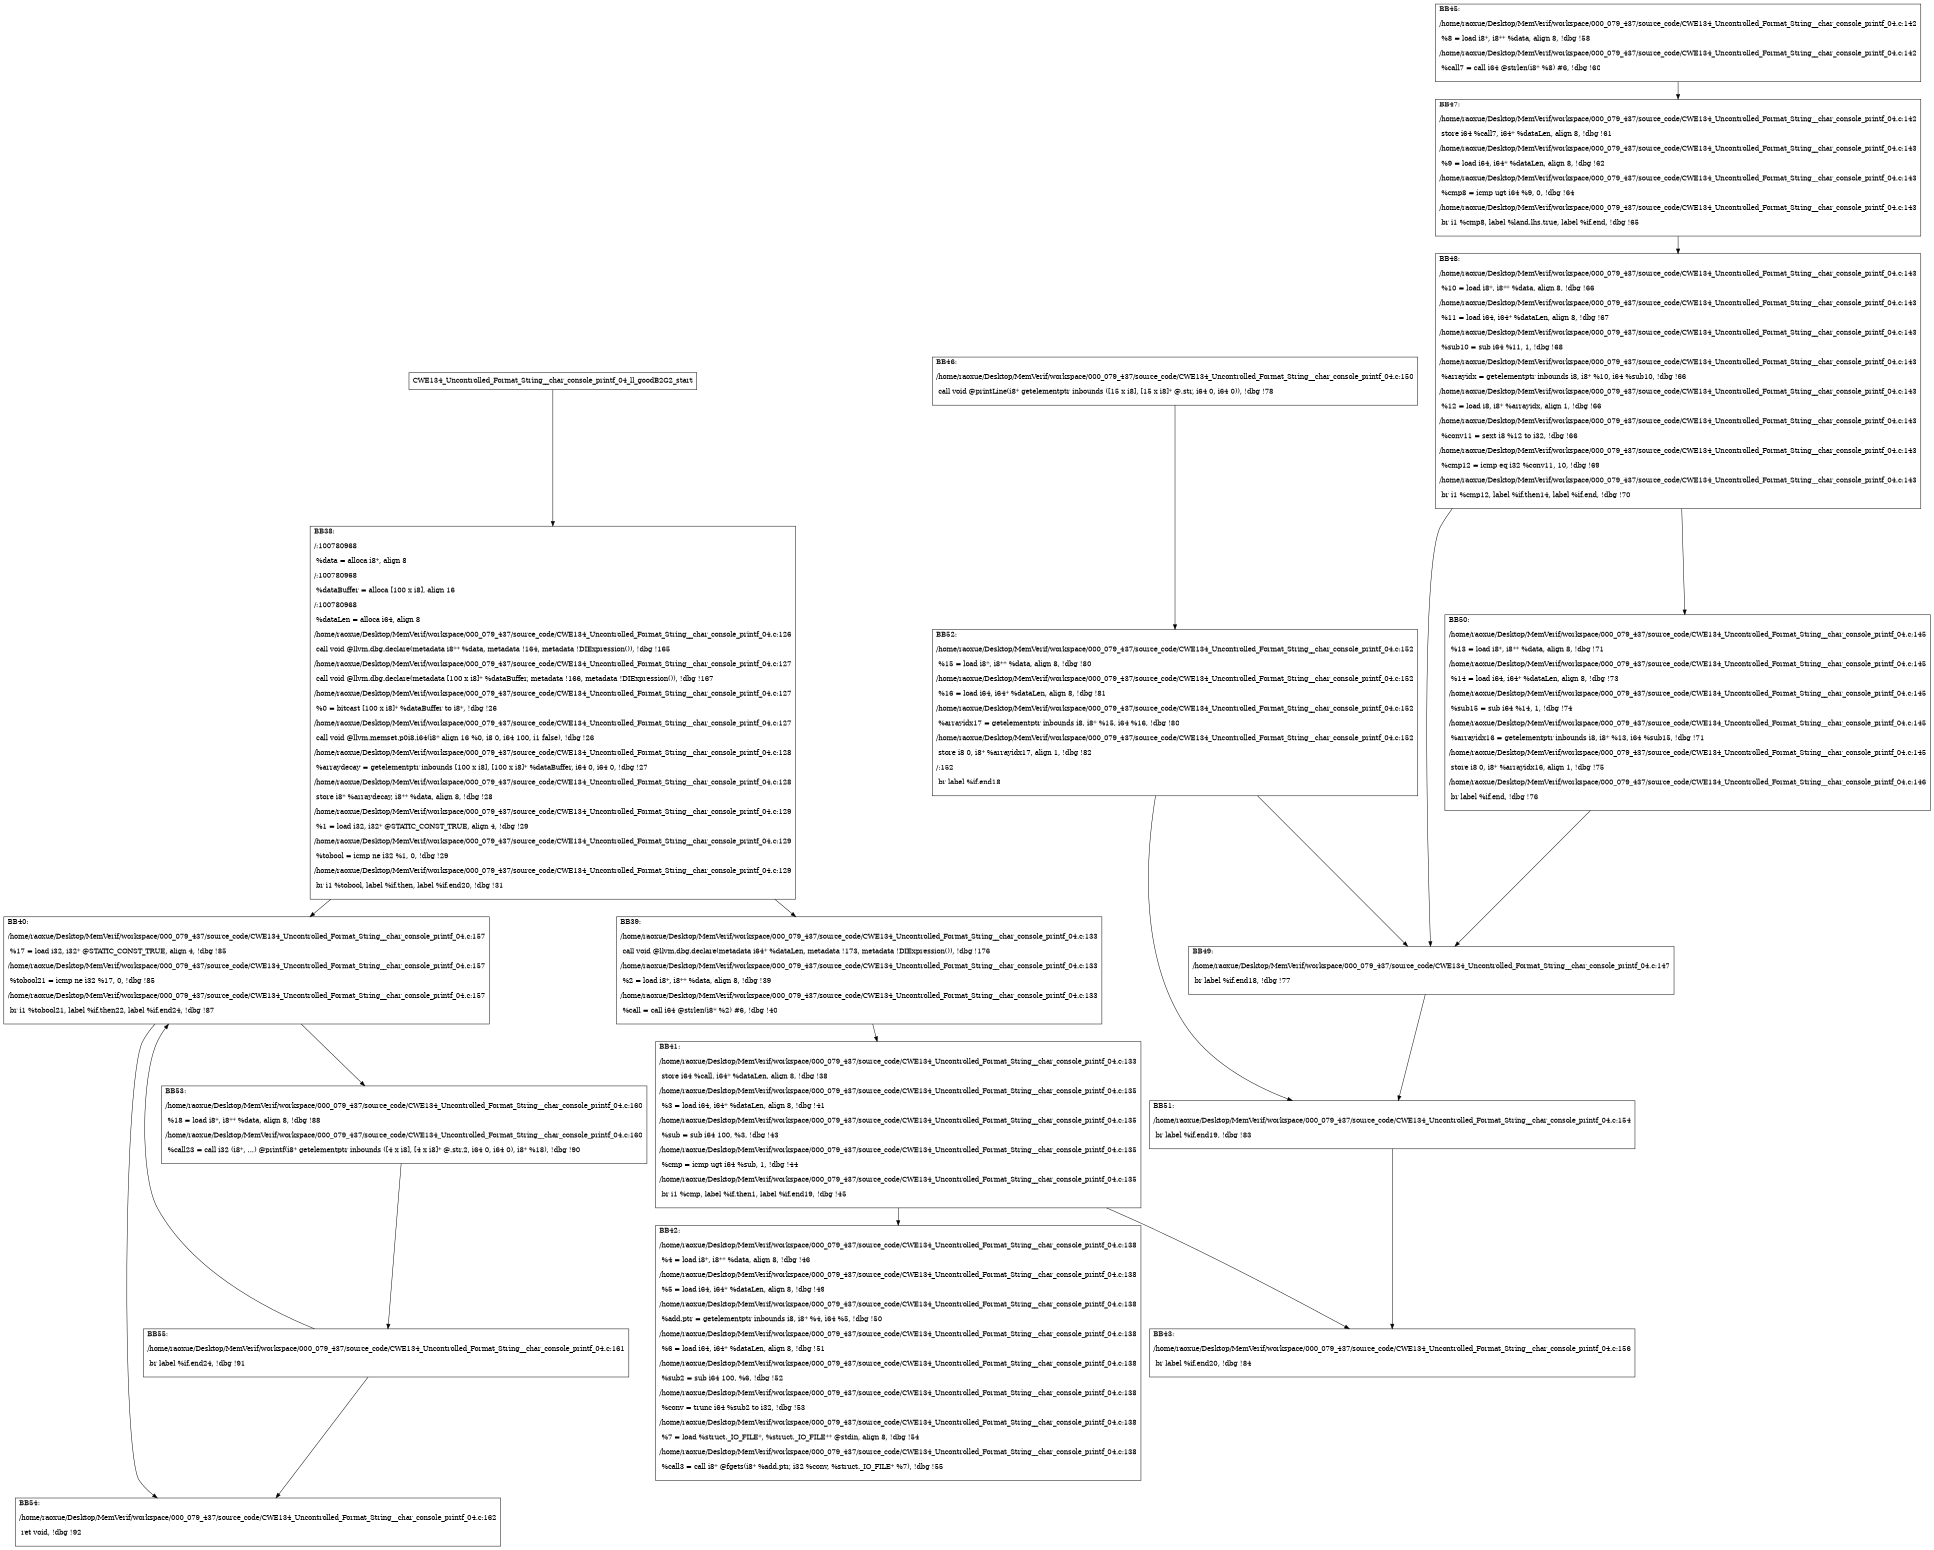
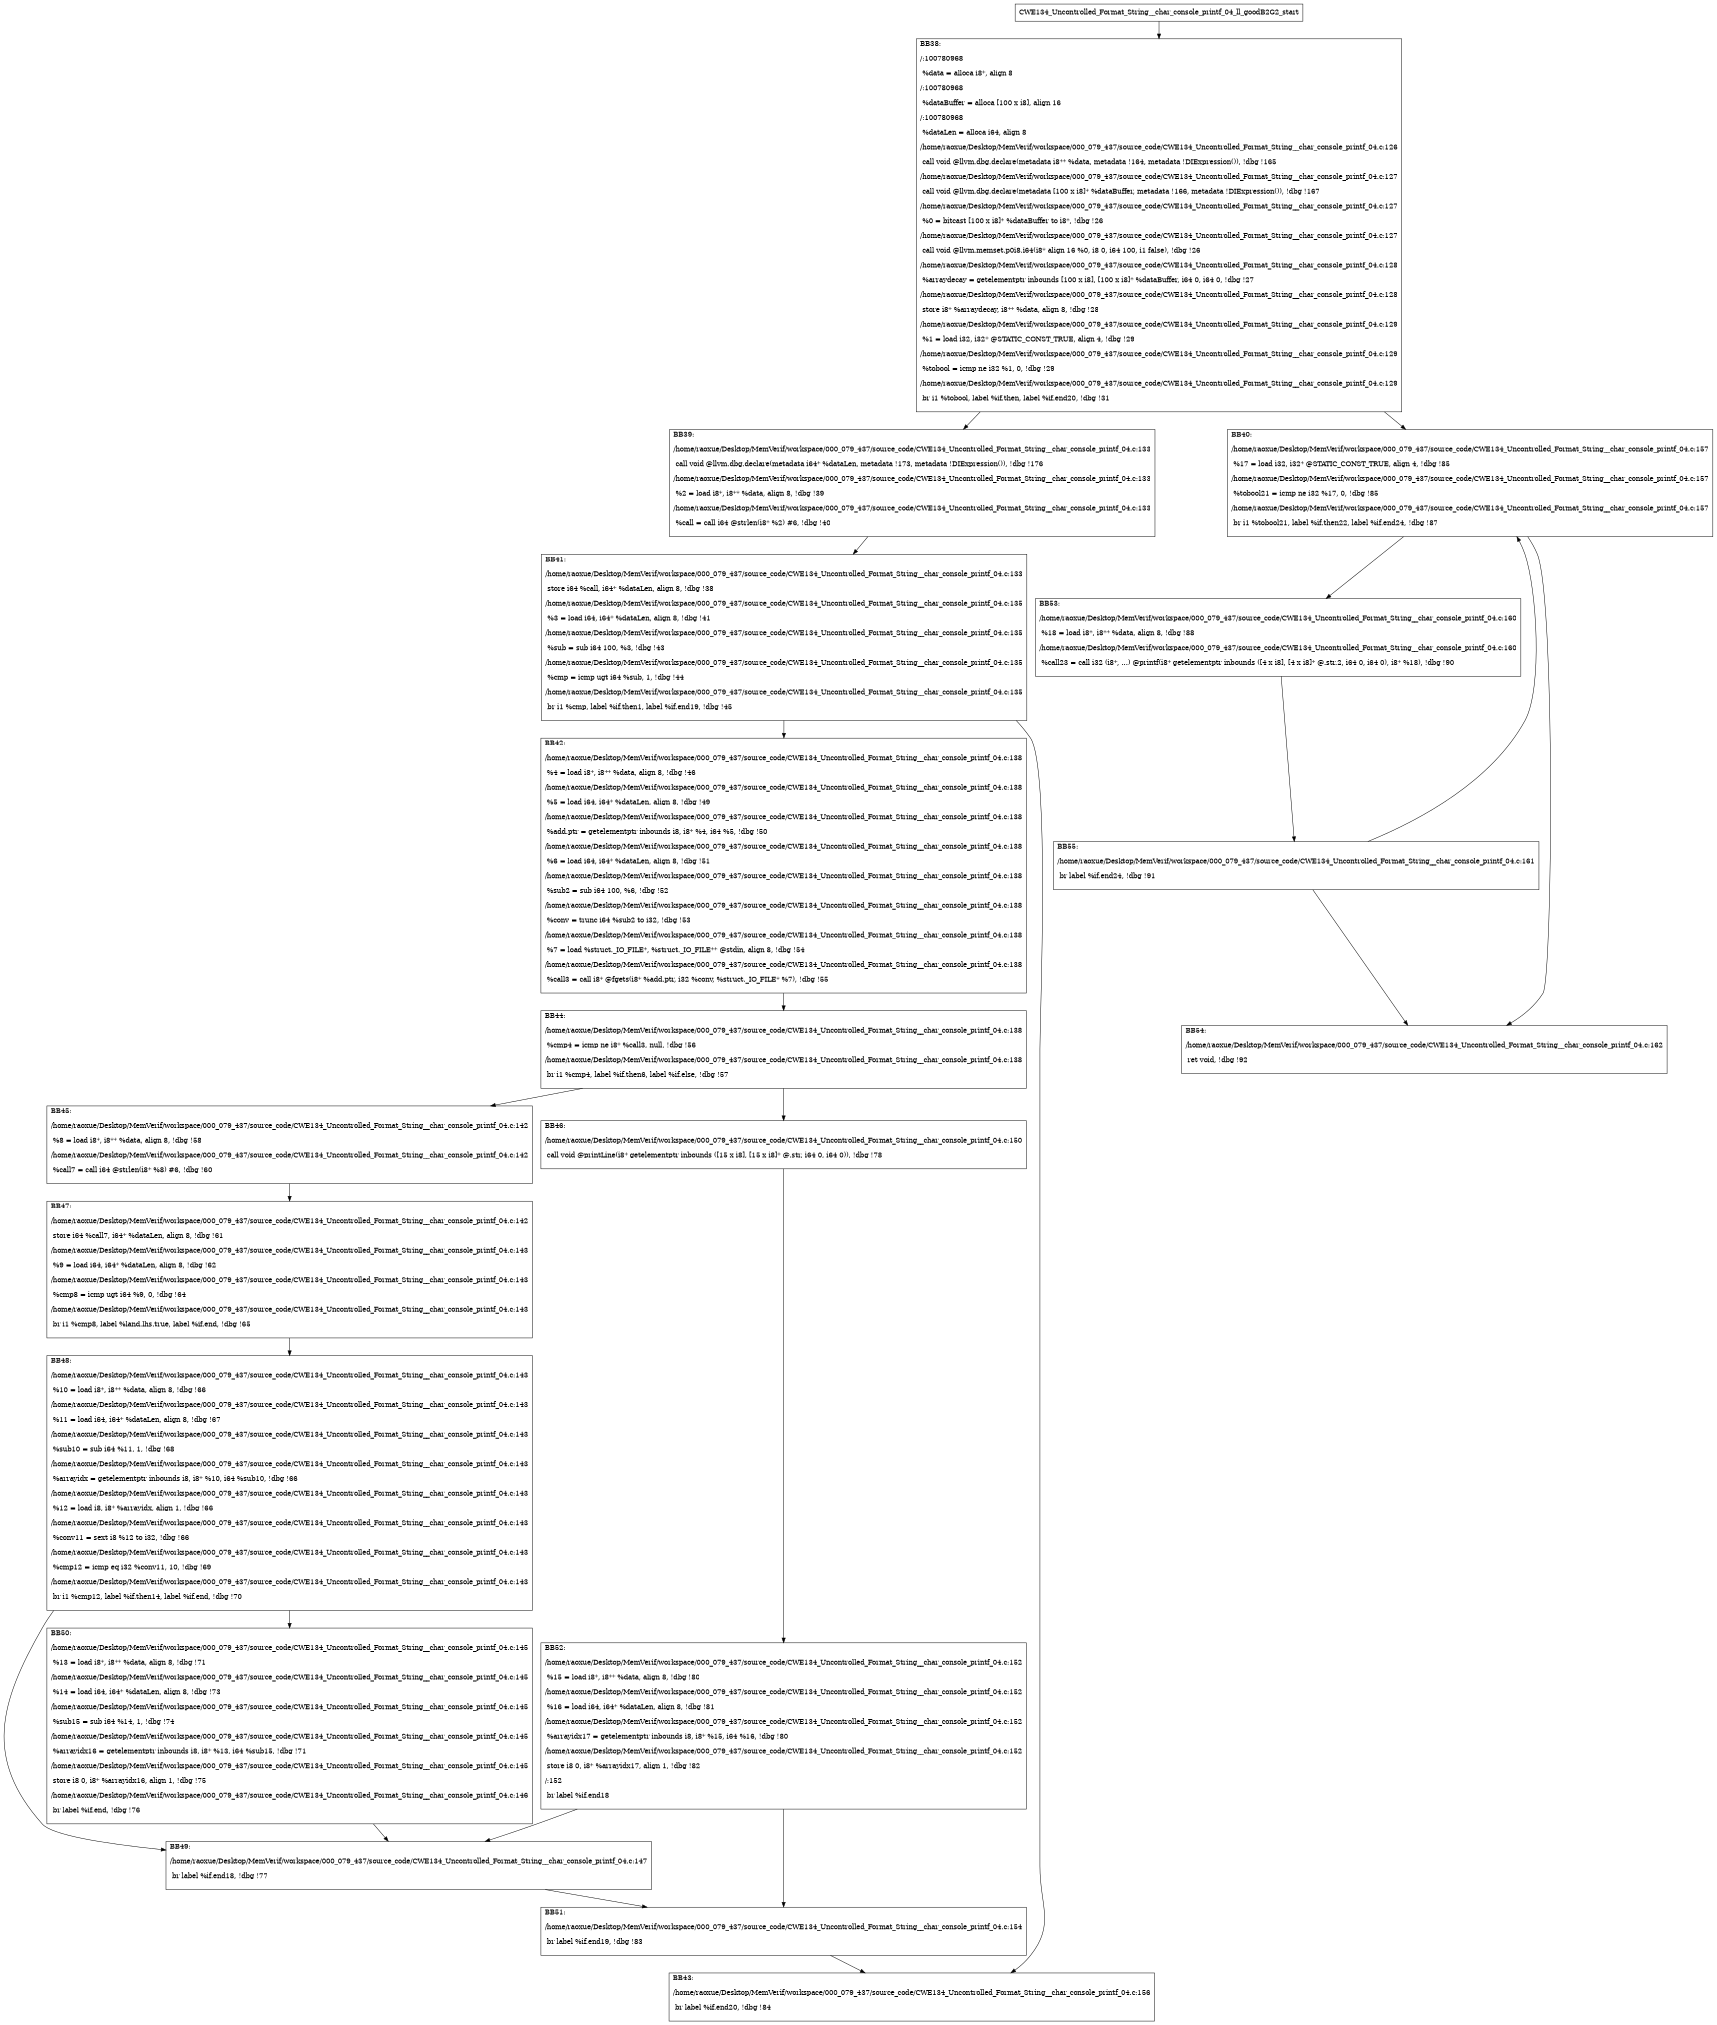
node "BB44:": added
